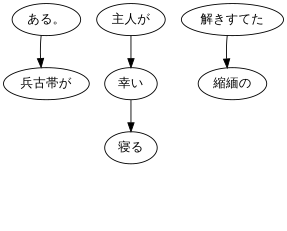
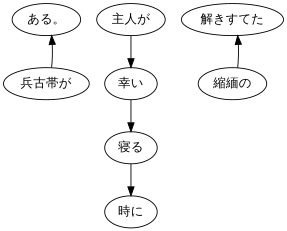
edge "ある。" -> "兵古帯が": reversed
edge "解きすてた" -> "縮緬の": reversed
node "時に": added
